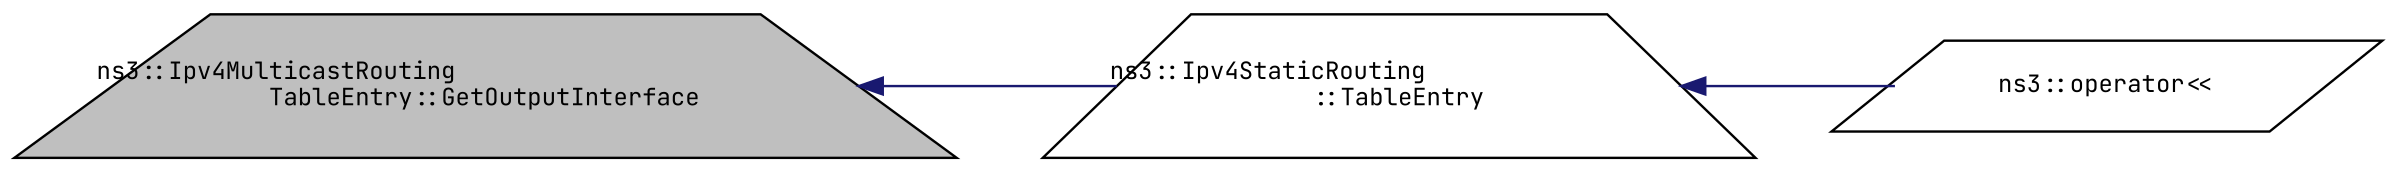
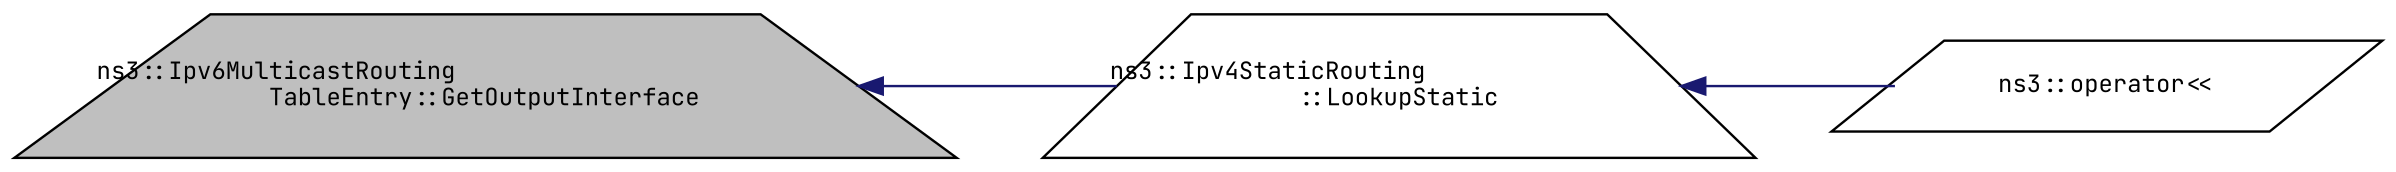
node "ns3::Ipv4MulticastRouting TableEntry::GetOutputInterface": label "ns3::Ipv4MulticastRouting TableEntry::GetOutputInterface" -> "ns3::Ipv6MulticastRouting TableEntry::GetOutputInterface"
node "ns3::Ipv4StaticRouting ::TableEntry": label "ns3::Ipv4StaticRouting ::TableEntry" -> "ns3::Ipv4StaticRouting ::LookupStatic"
